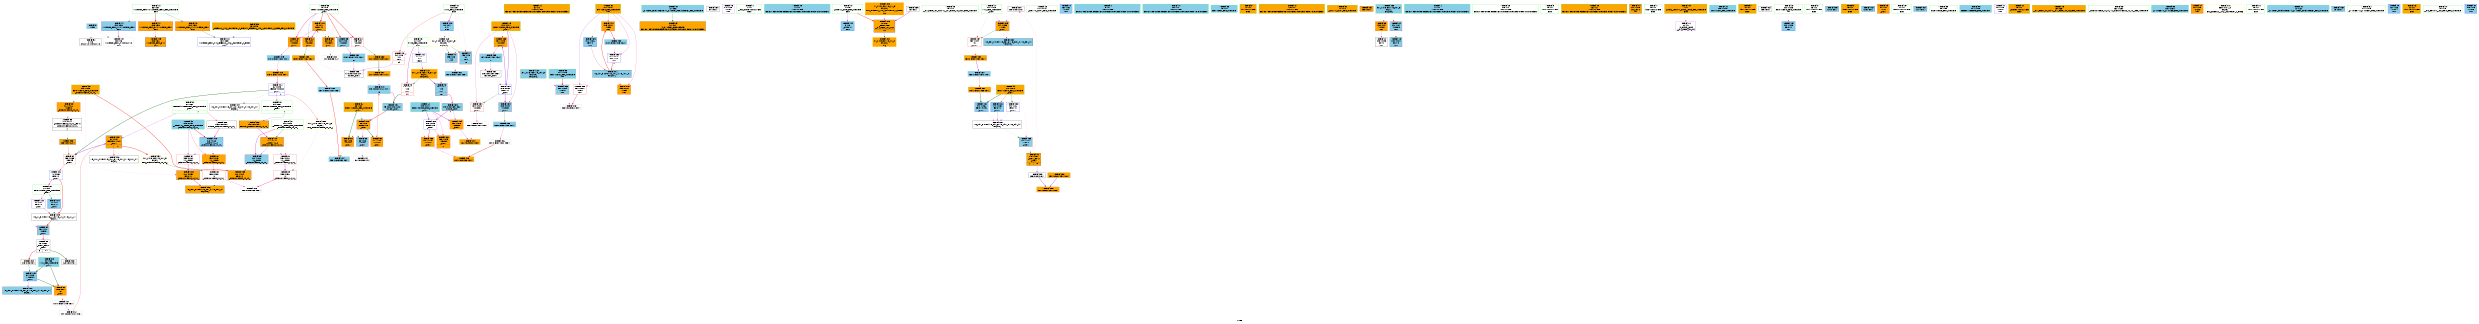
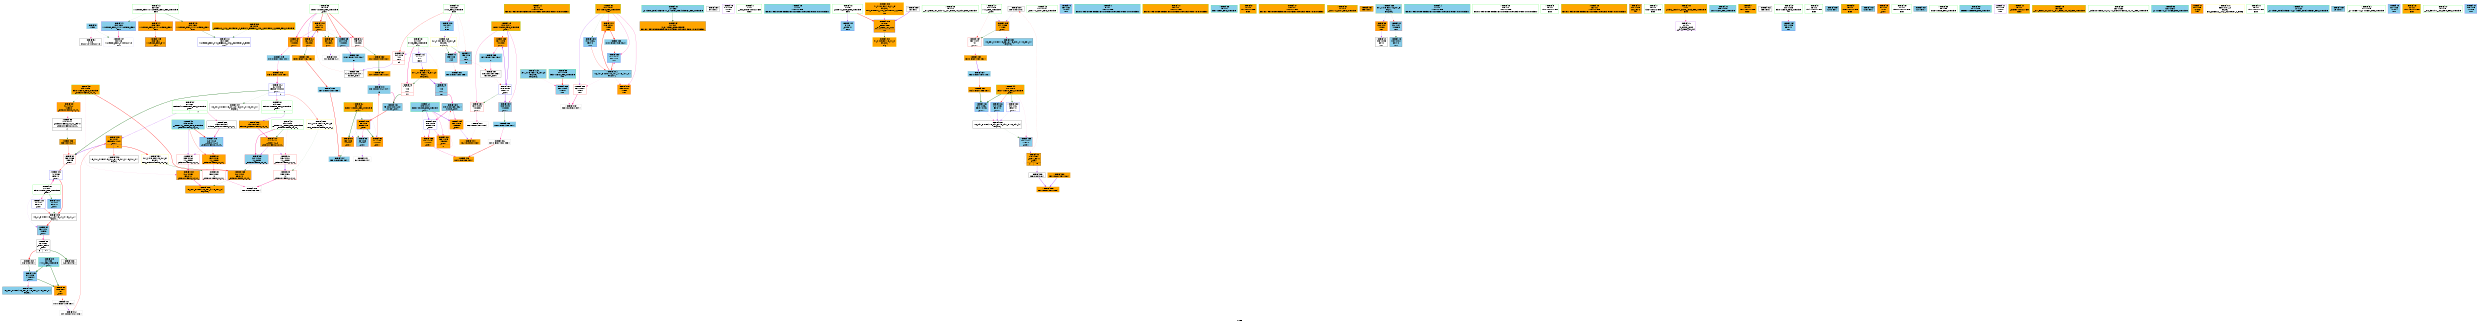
node "NodeID: 16": fillcolor skyblue -> orange
node "NodeID: 139": fillcolor white -> skyblue
edge "NodeID: 126" -> "NodeID: 32": reversed
